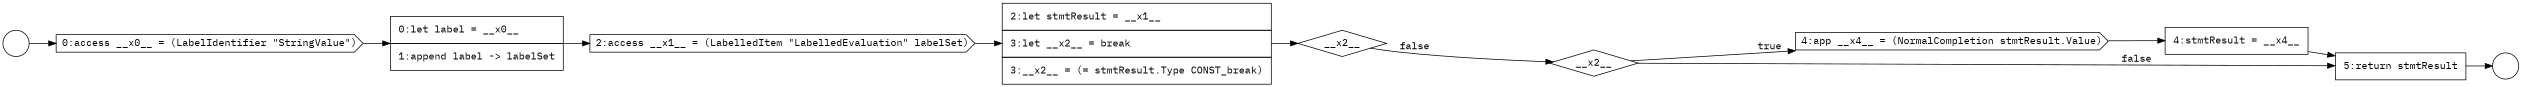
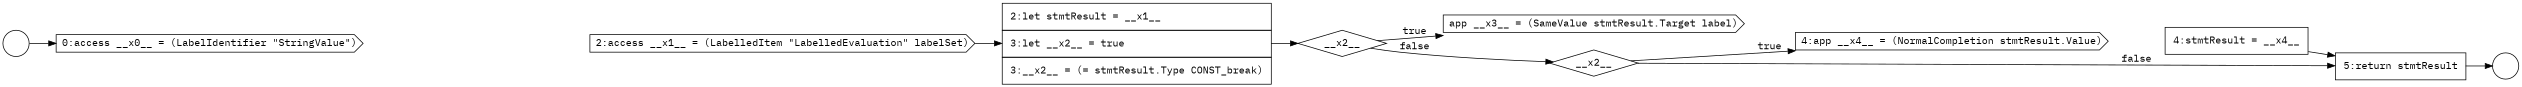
node "app __x3__ = (SameValue stmtResult.Target label)": added
edge "4:app __x4__ = (NormalCompletion stmtResult.Value)" -> "4:stmtResult = __x4__": removed
node "0:let label = __x0__": removed
node "2:let stmtResult = __x1__": text "3:let __x2__ = break" -> "3:let __x2__ = true"
